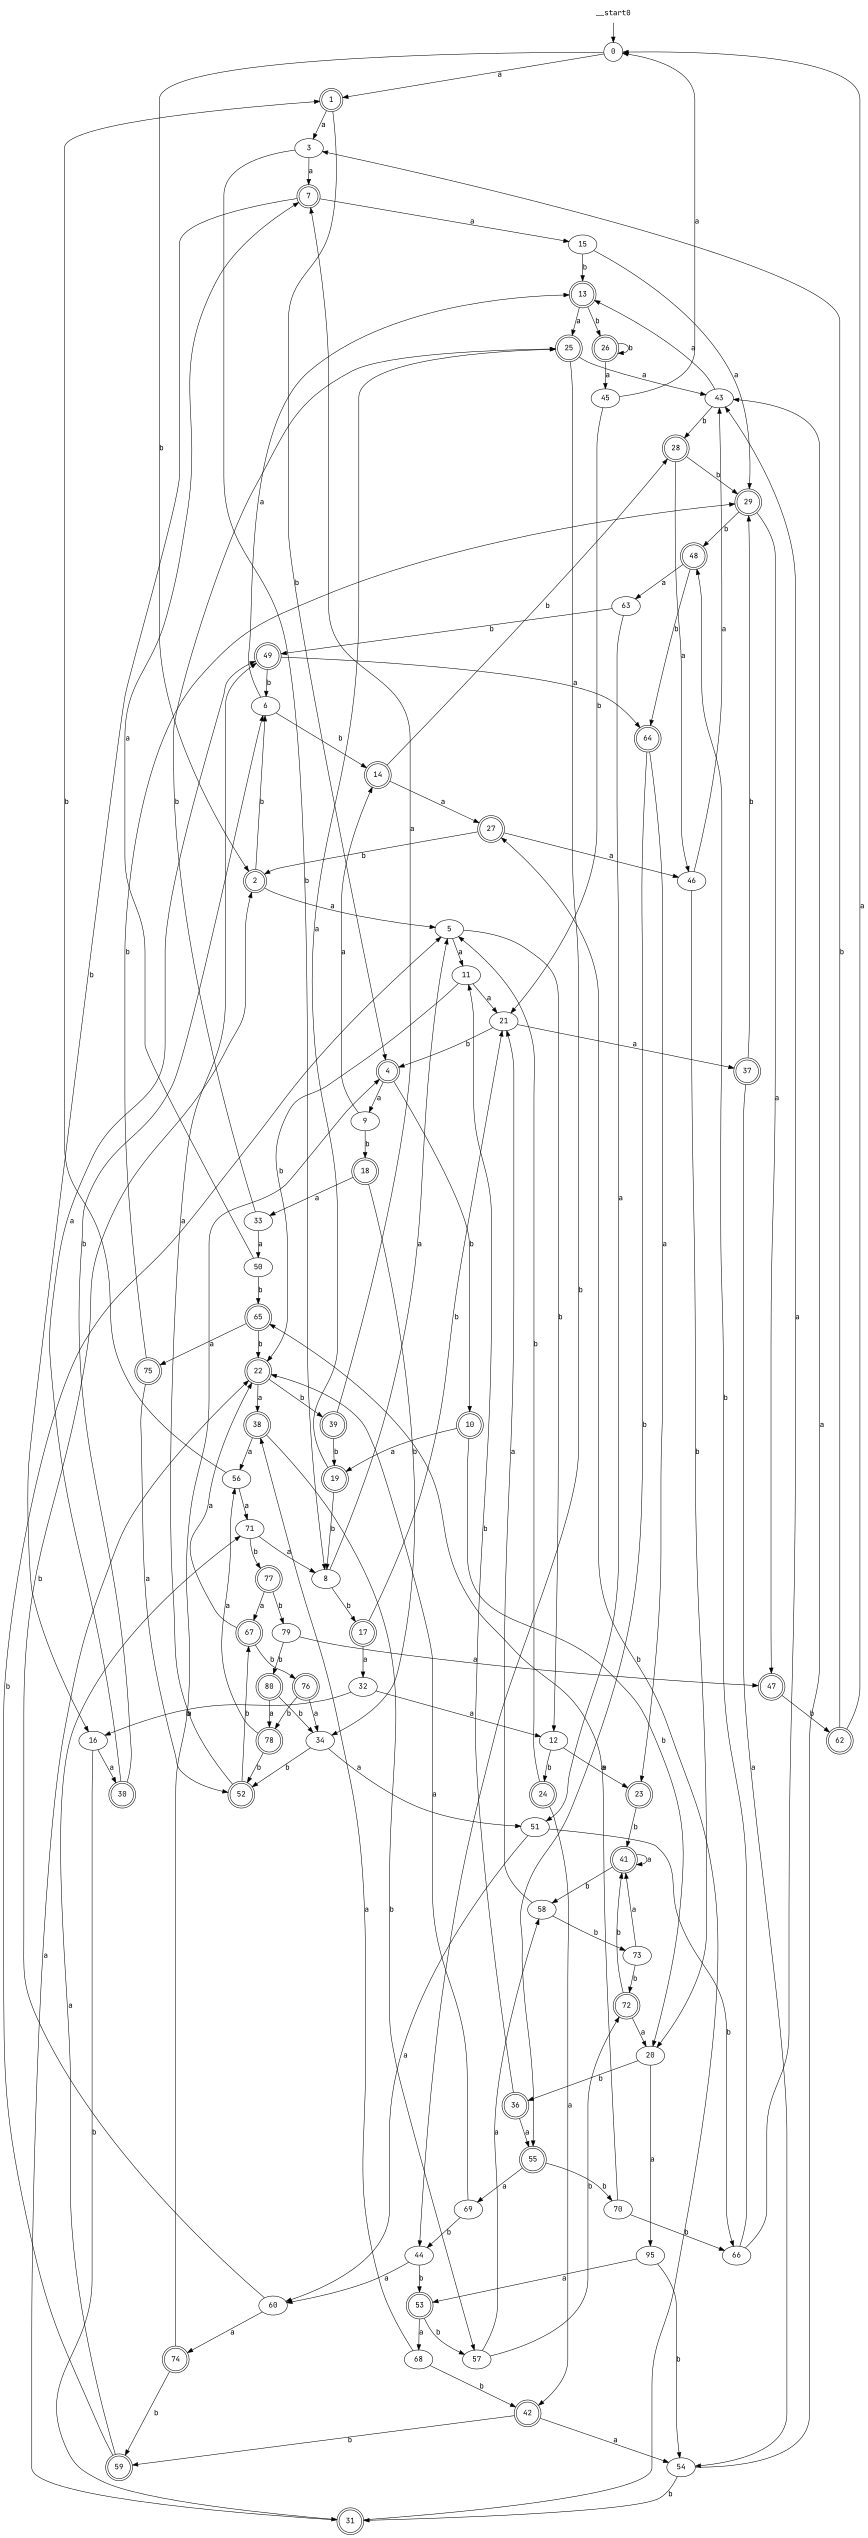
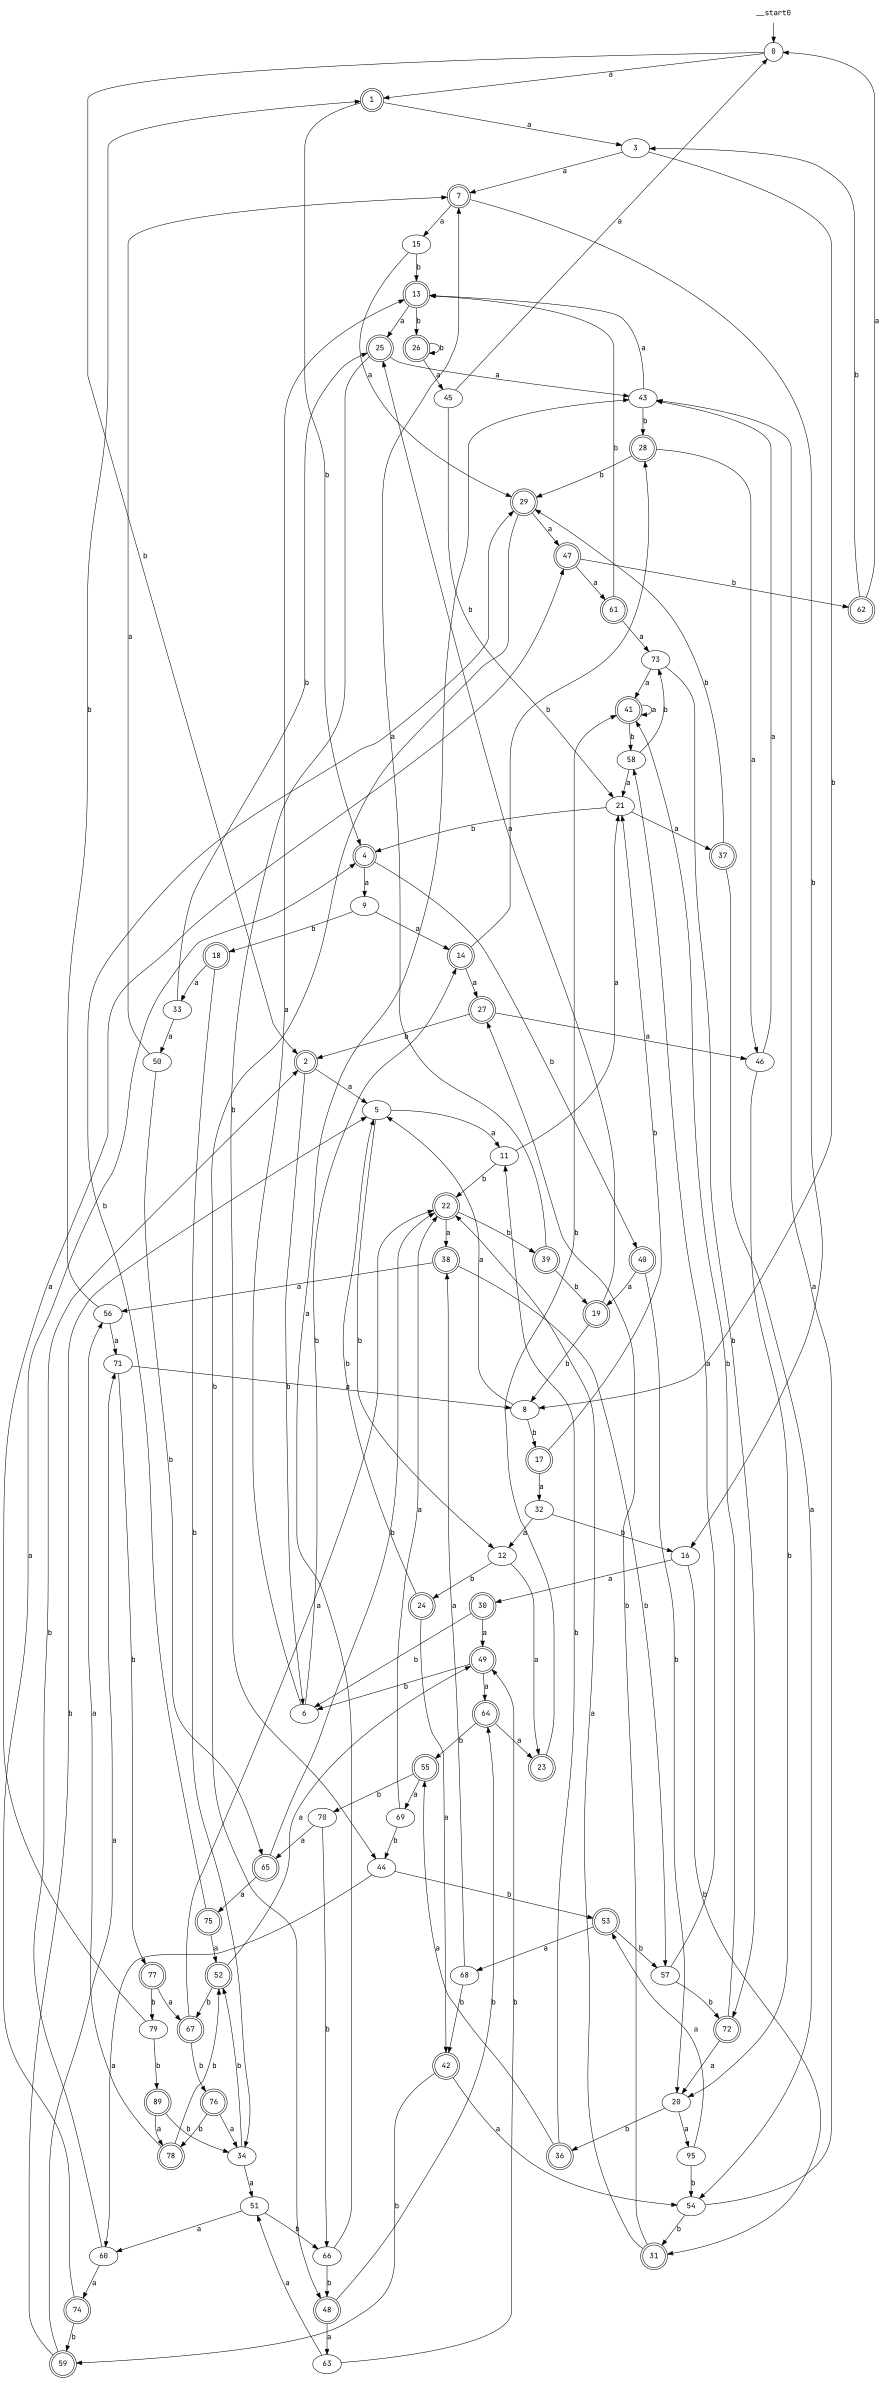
node "61": added
node "10": label "10" -> "40"
node "80": label "80" -> "89"
